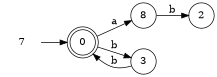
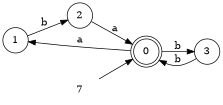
node "8": label "8" -> "1"
edge "2" -> "0": added, label "a"
